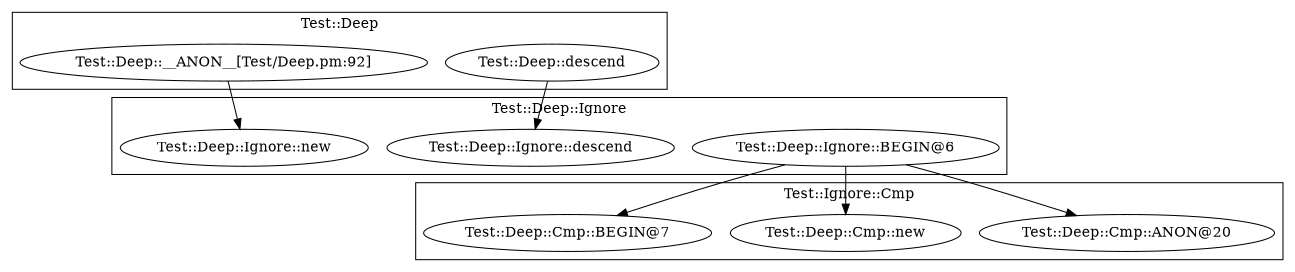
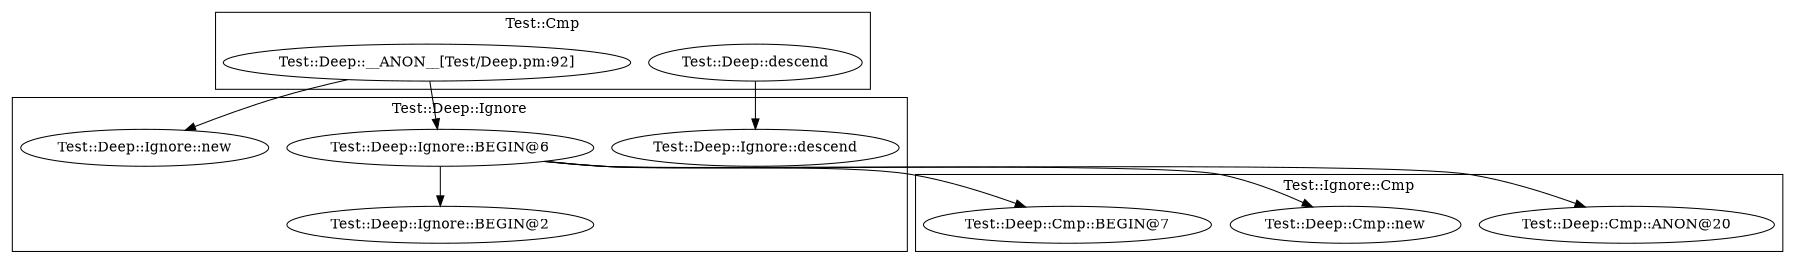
cluster "Test::Deep": label "Test::Deep" -> "Test::Cmp"
edge "Test::Deep::__ANON__[Test/Deep.pm:92]" -> "Test::Deep::Ignore::BEGIN@6": added
node "Test::Deep::Ignore::BEGIN@2": added
